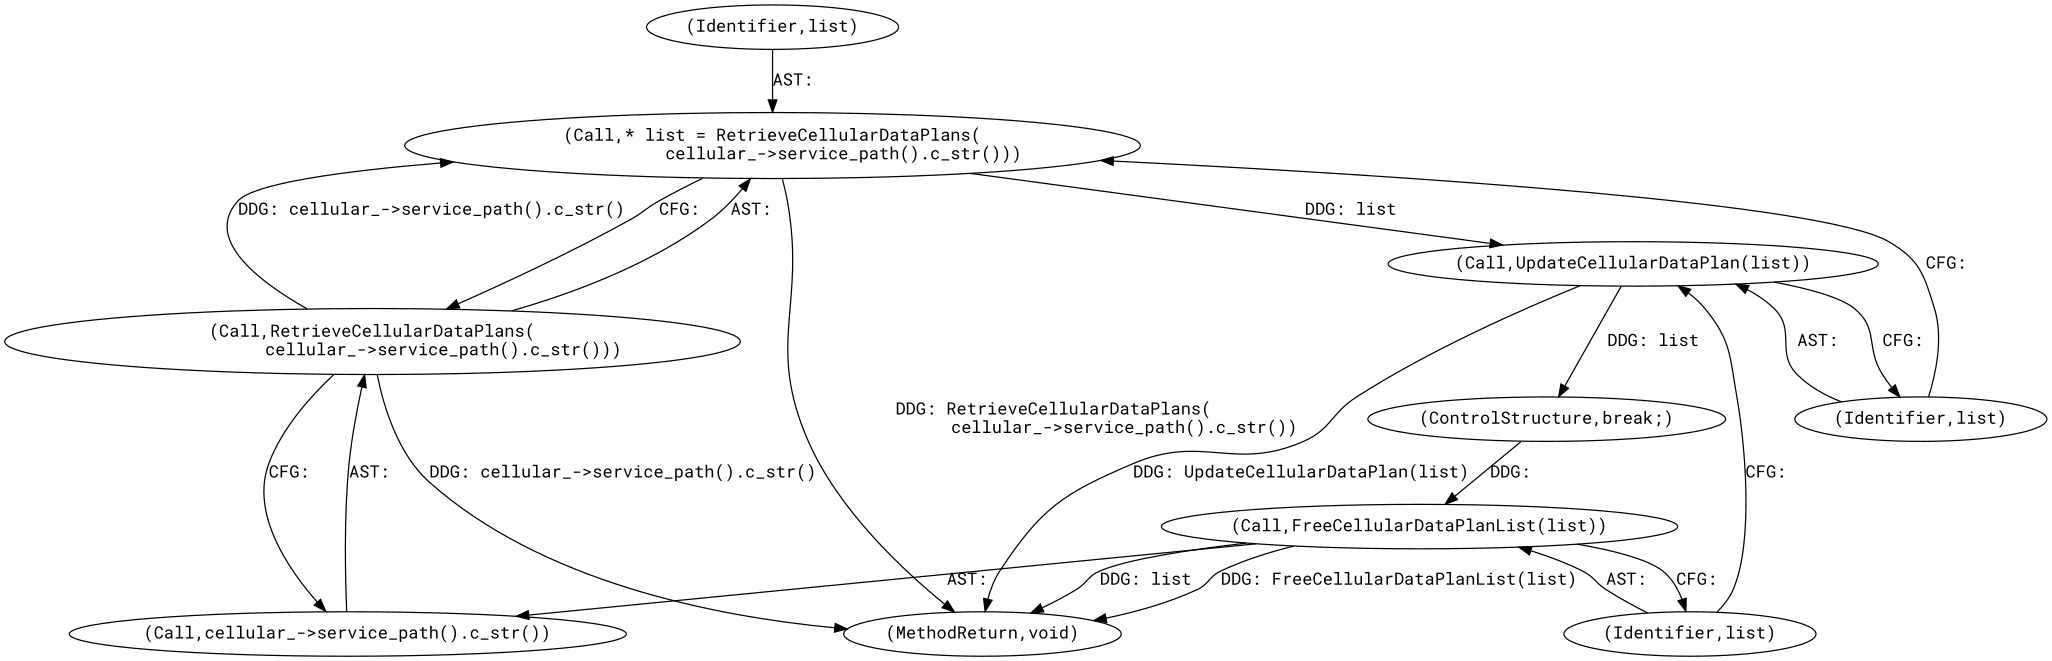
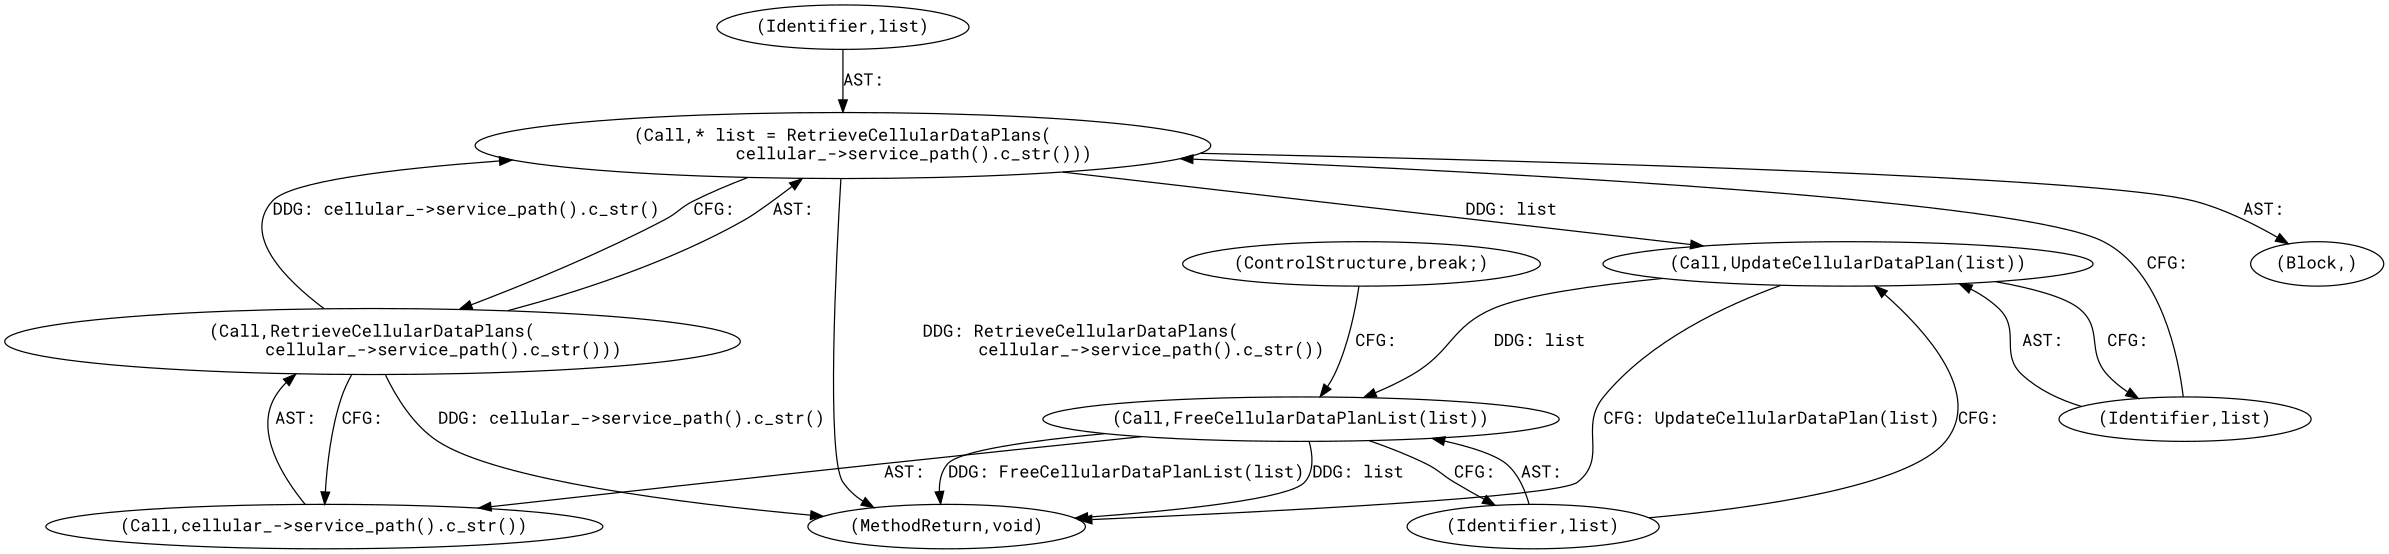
node "(Block,)": added
edge "(Call,UpdateCellularDataPlan(list))" -> "(ControlStructure,break;)": now "(Call,UpdateCellularDataPlan(list))" -> "(Call,FreeCellularDataPlanList(list))"
edge "(Call,UpdateCellularDataPlan(list))" -> "(MethodReturn,void)": label "DDG: UpdateCellularDataPlan(list)" -> "CFG: UpdateCellularDataPlan(list)"
edge "(ControlStructure,break;)" -> "(Call,FreeCellularDataPlanList(list))": label "DDG: " -> "CFG: "
